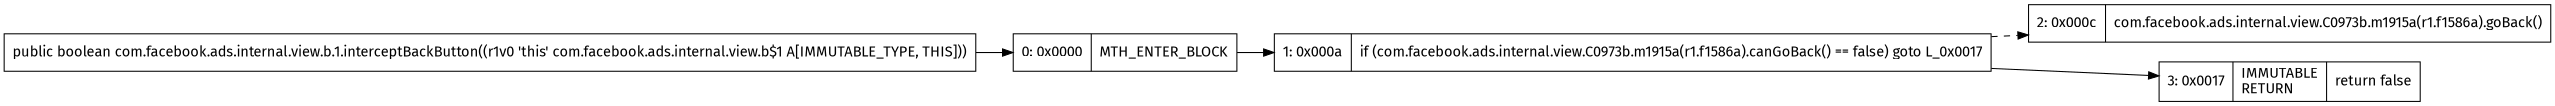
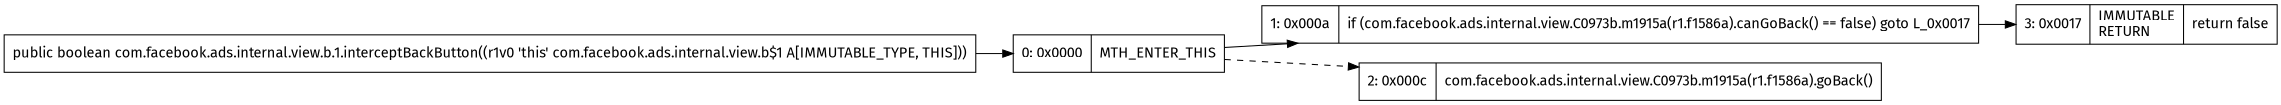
edge "1: 0x000a" -> "2: 0x000c": now "0: 0x0000" -> "2: 0x000c"
node "0: 0x0000": text "MTH_ENTER_BLOCK" -> "MTH_ENTER_THIS"
